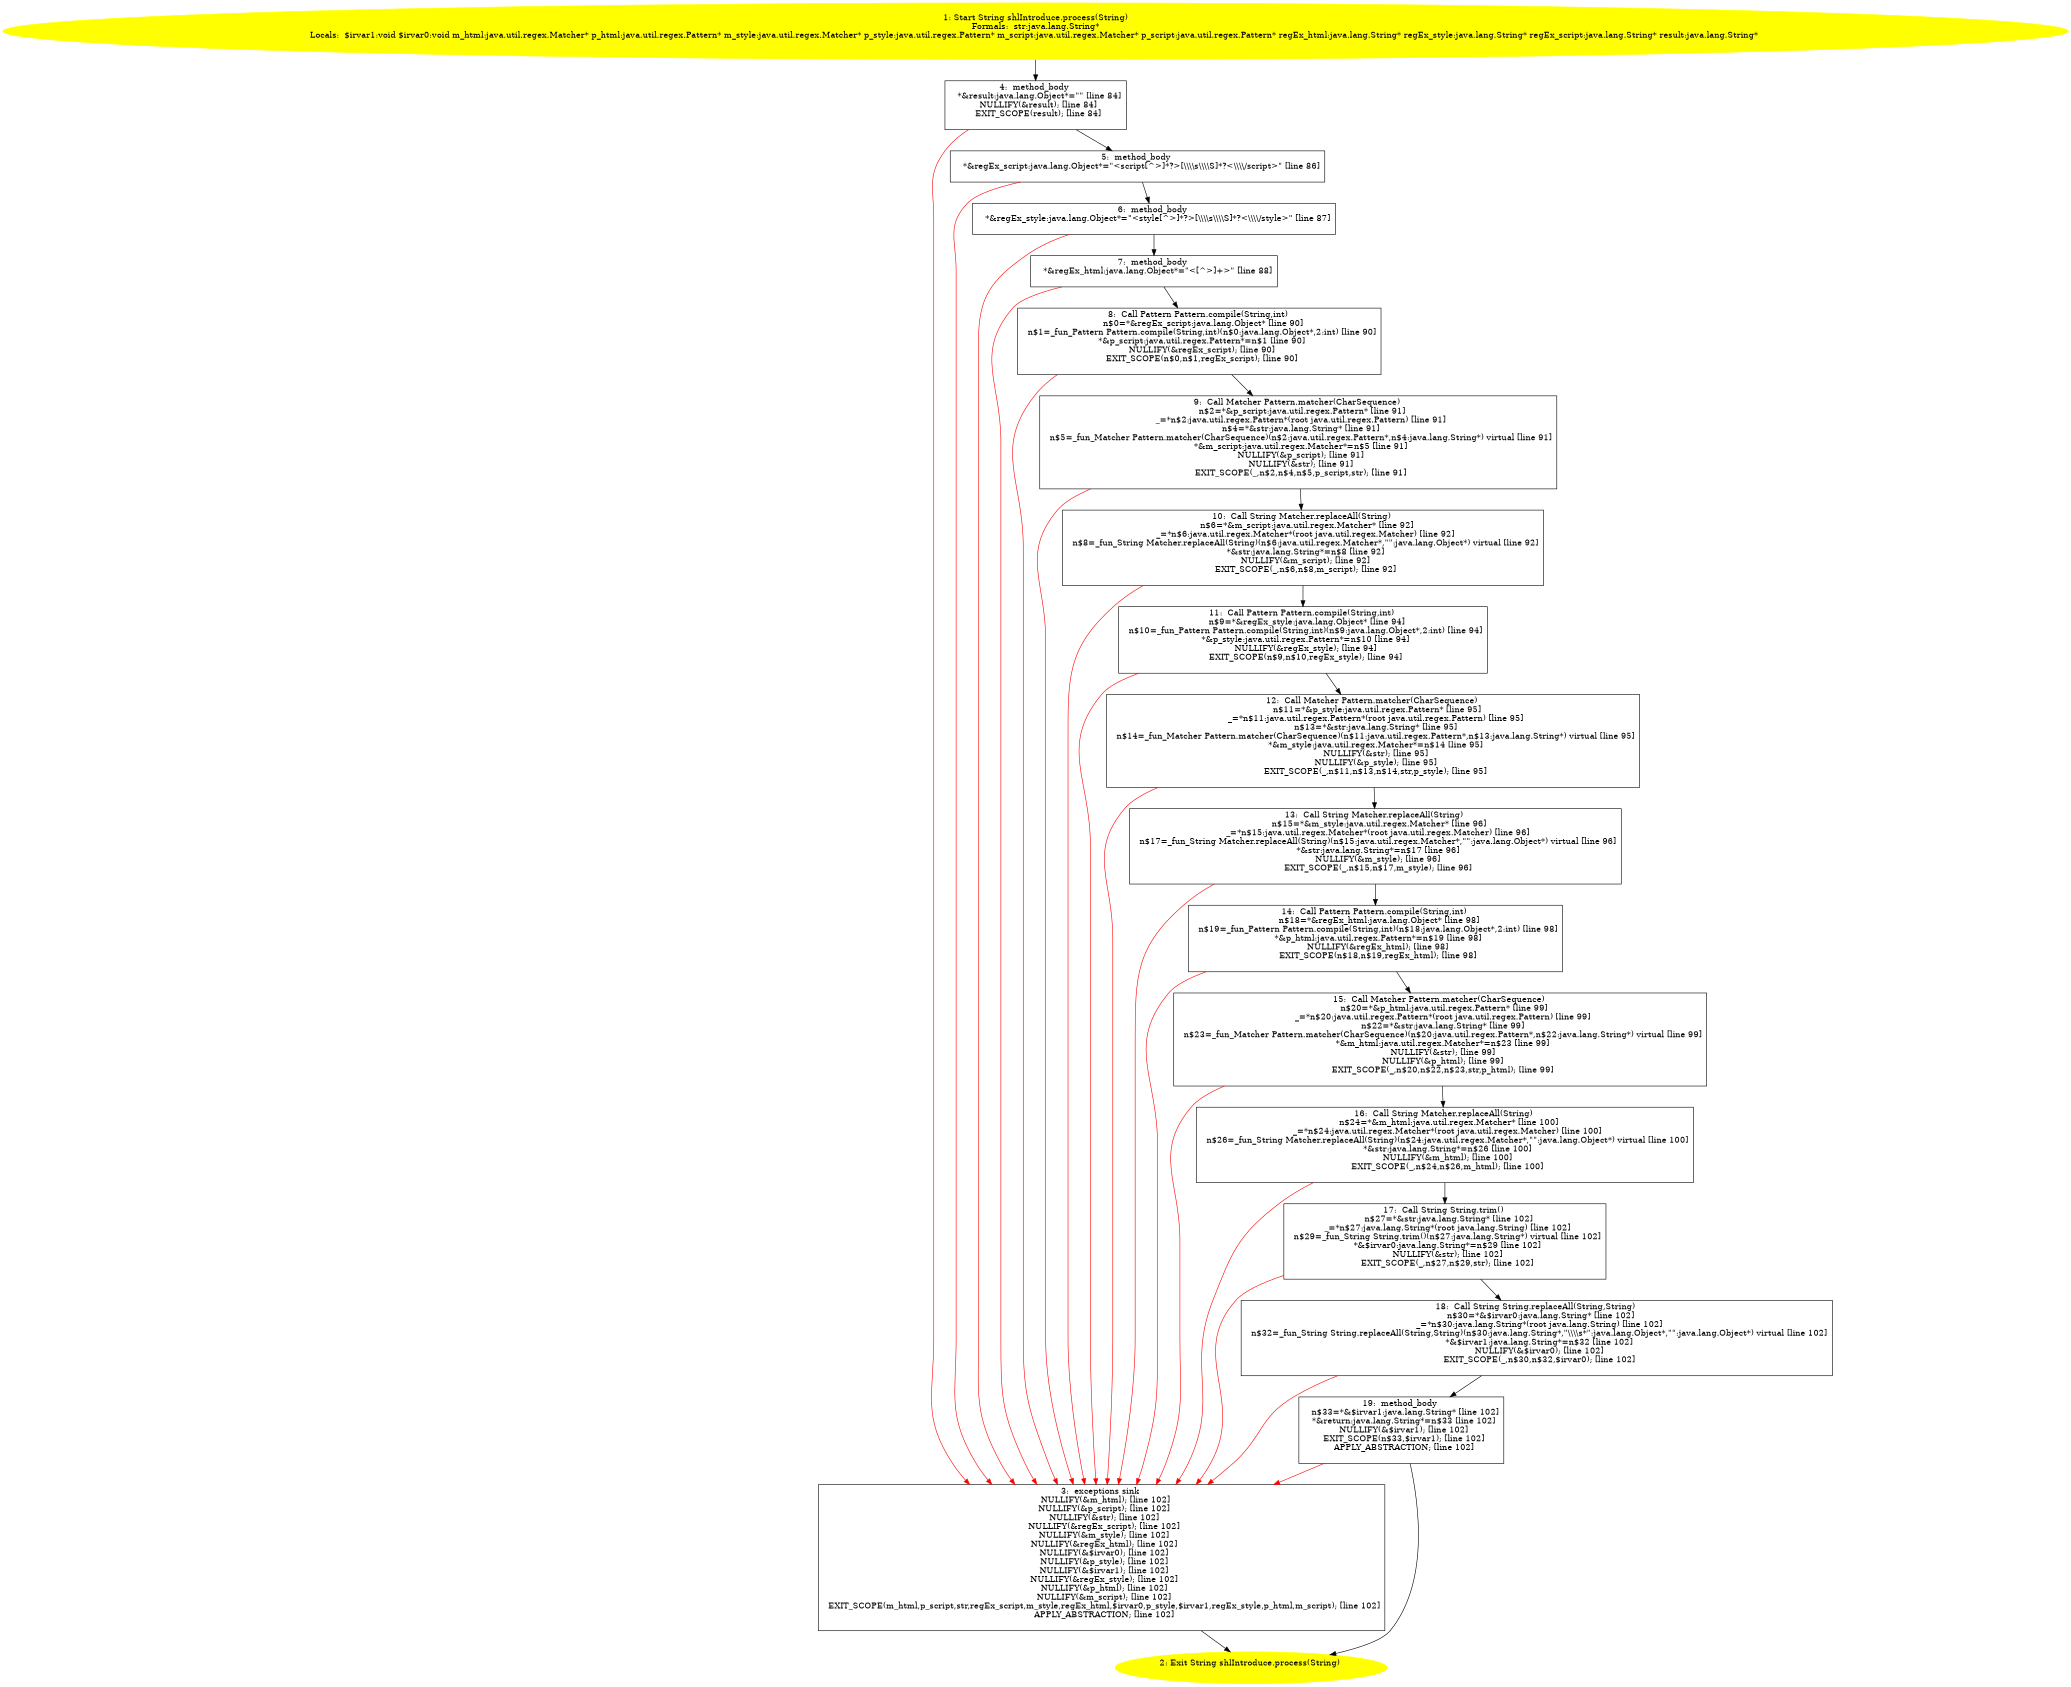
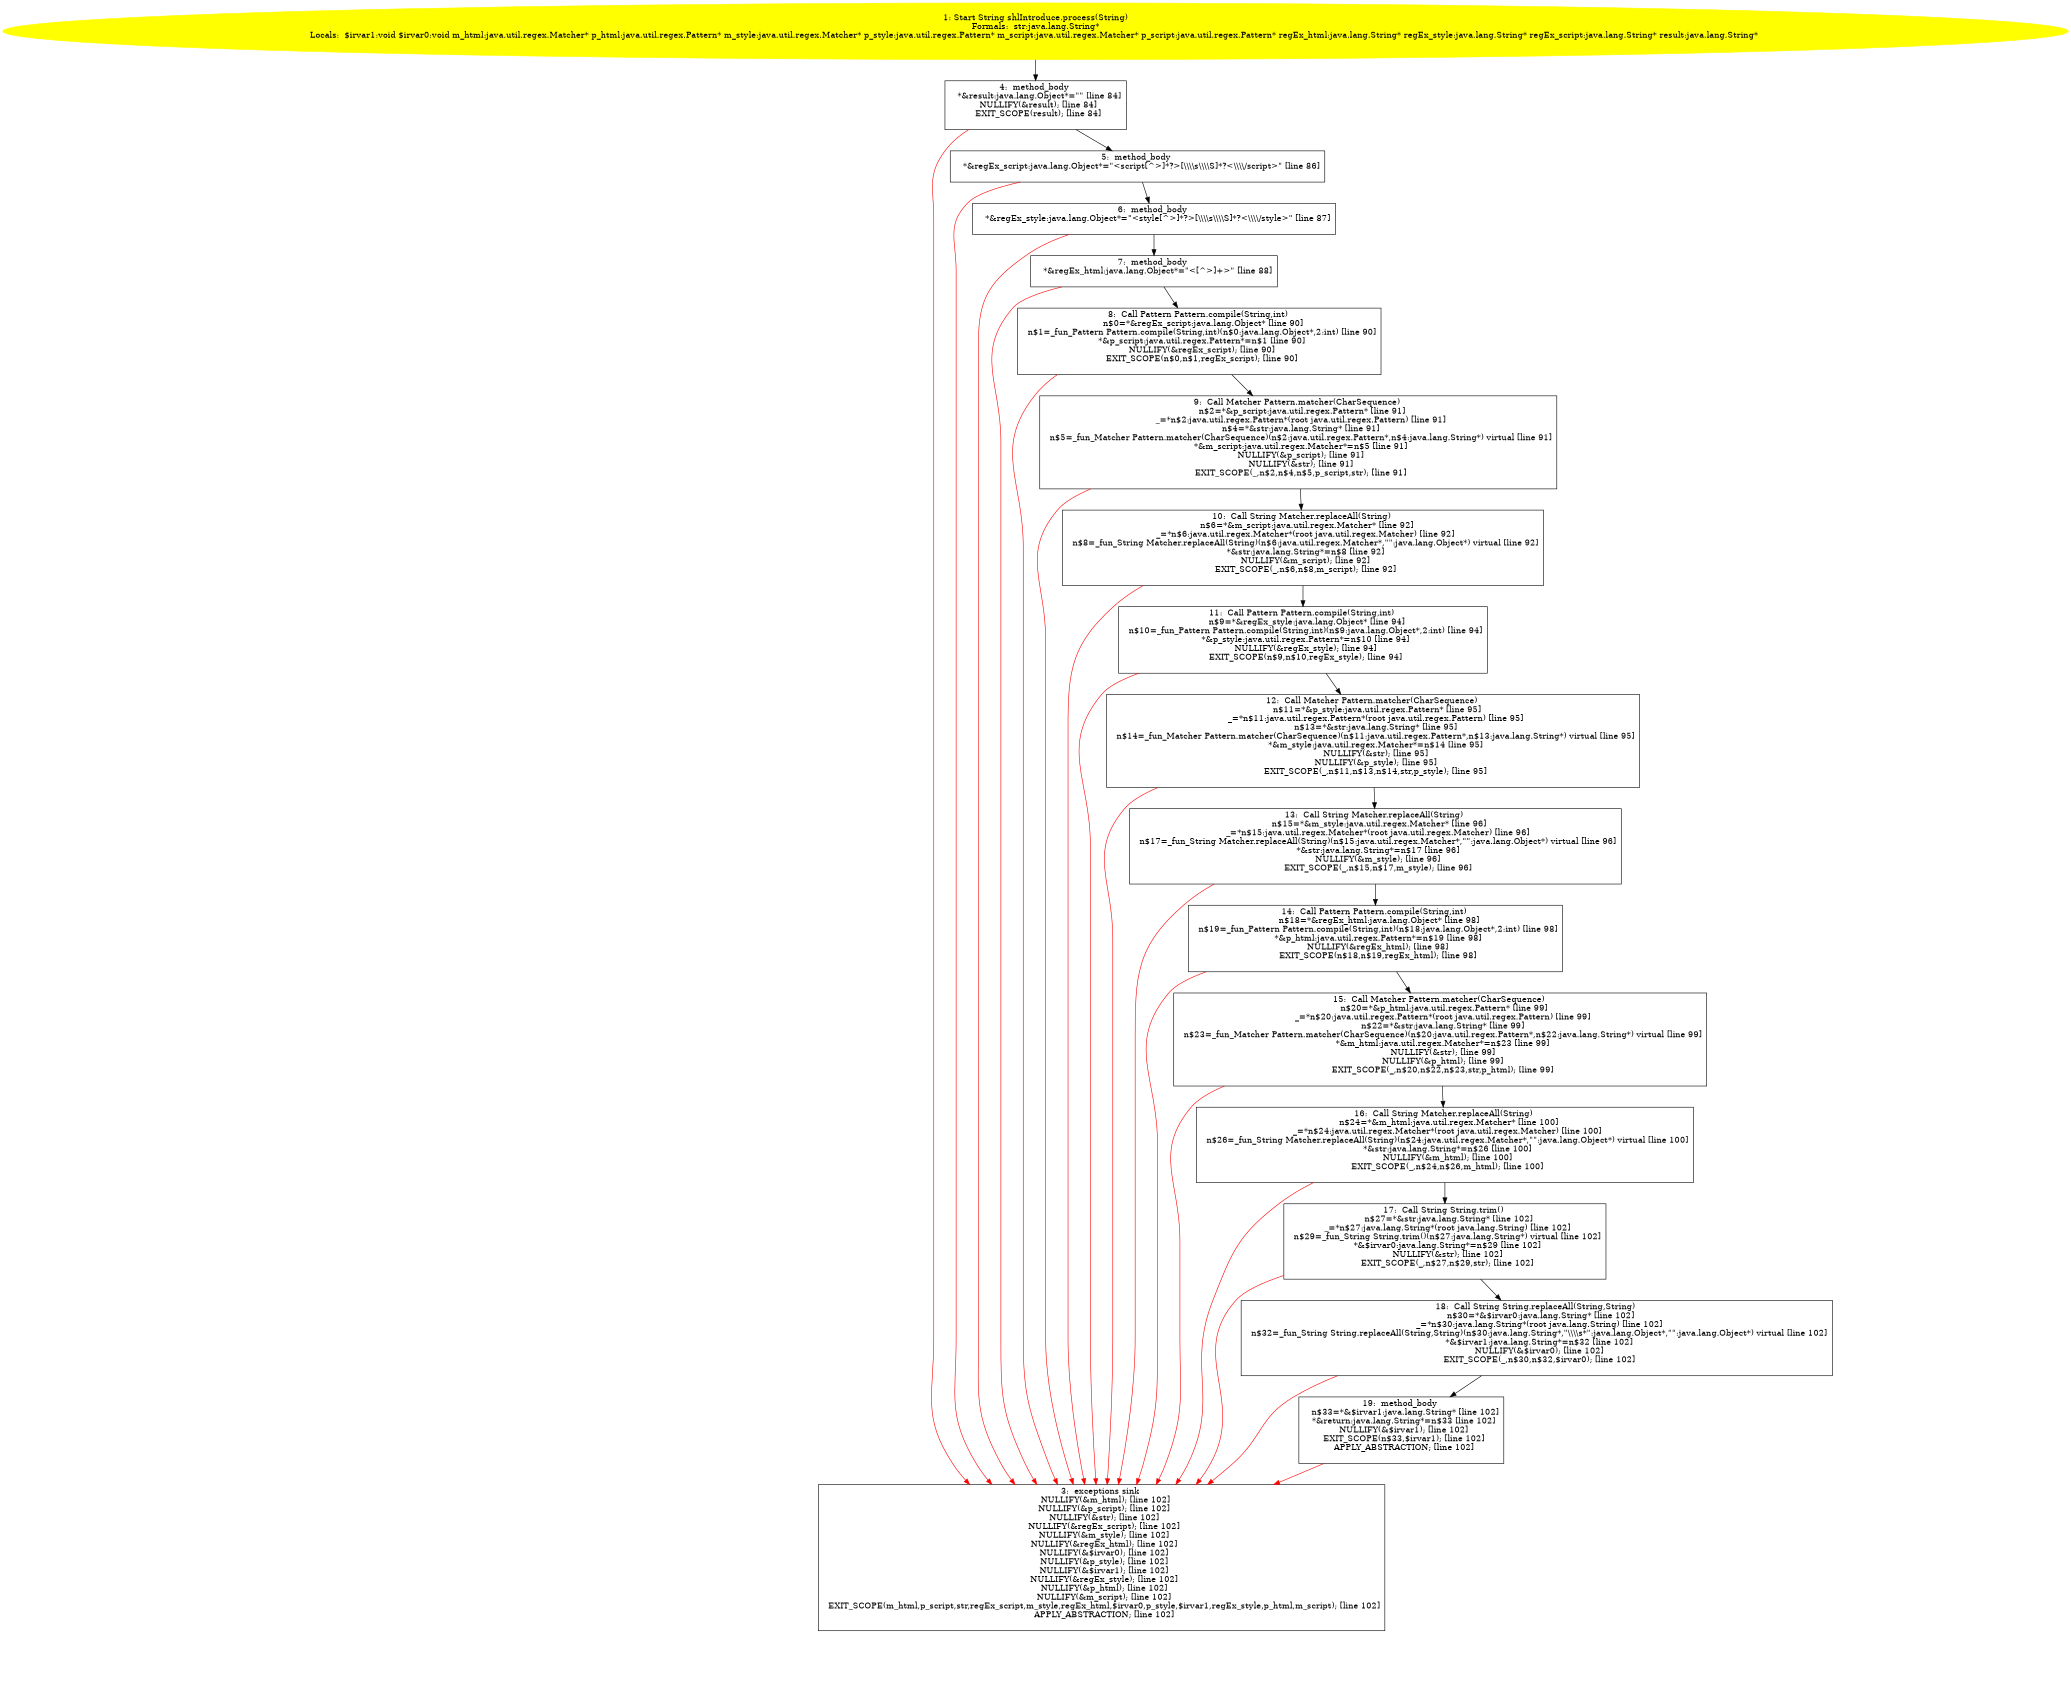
node "2: Exit String shlIntroduce.process(String)": removed
